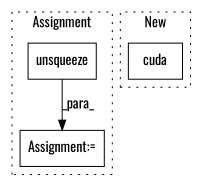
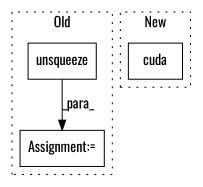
cluster "Assignment": label "Assignment" -> "Old"
